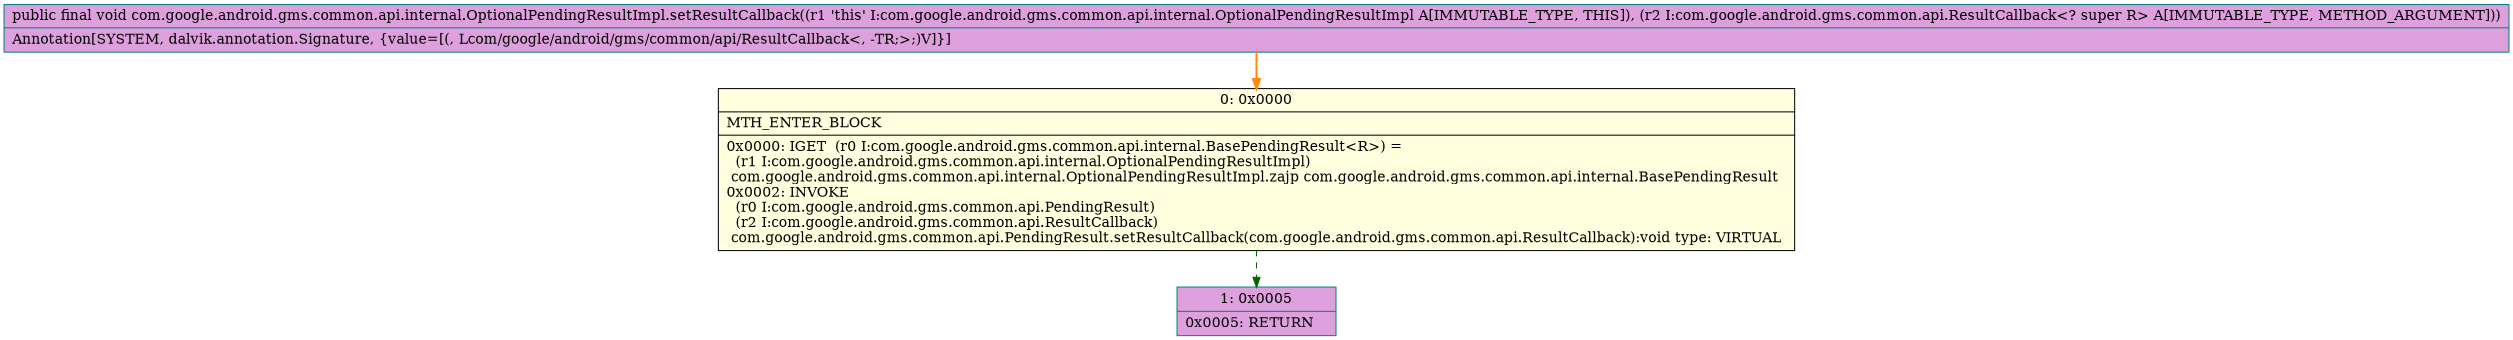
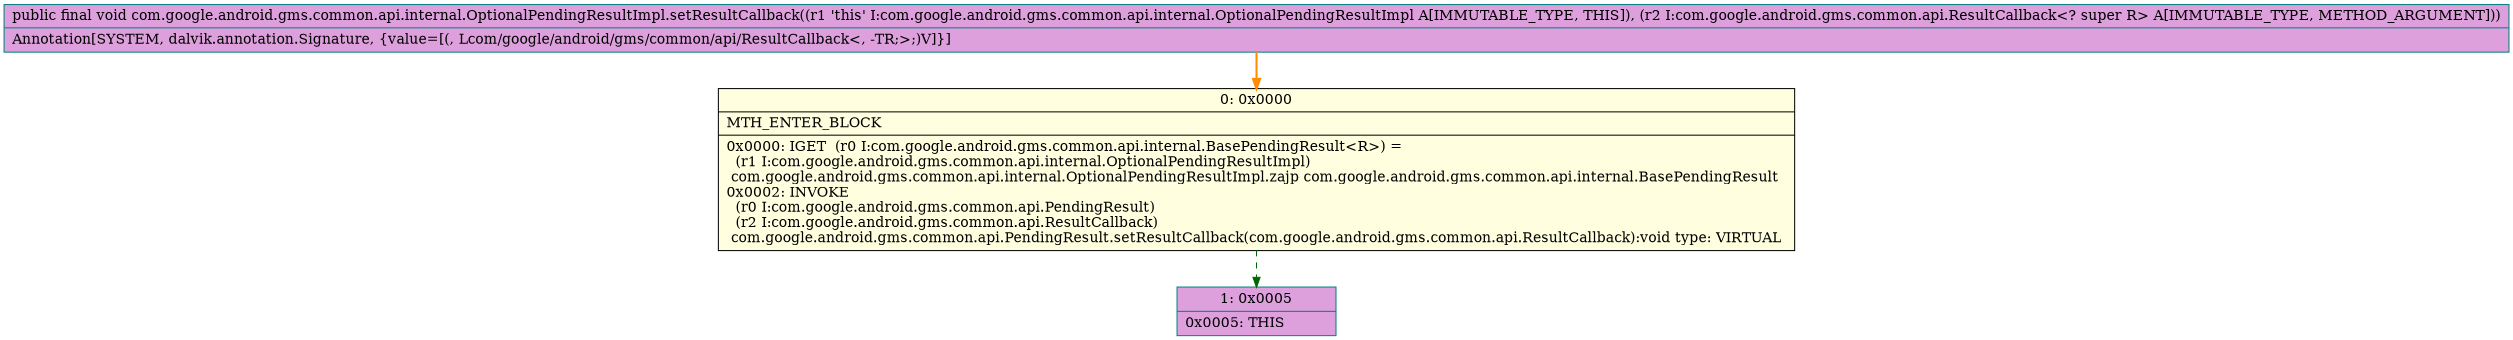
node "1: 0x0005": text "0x0005: RETURN" -> "0x0005: THIS"
